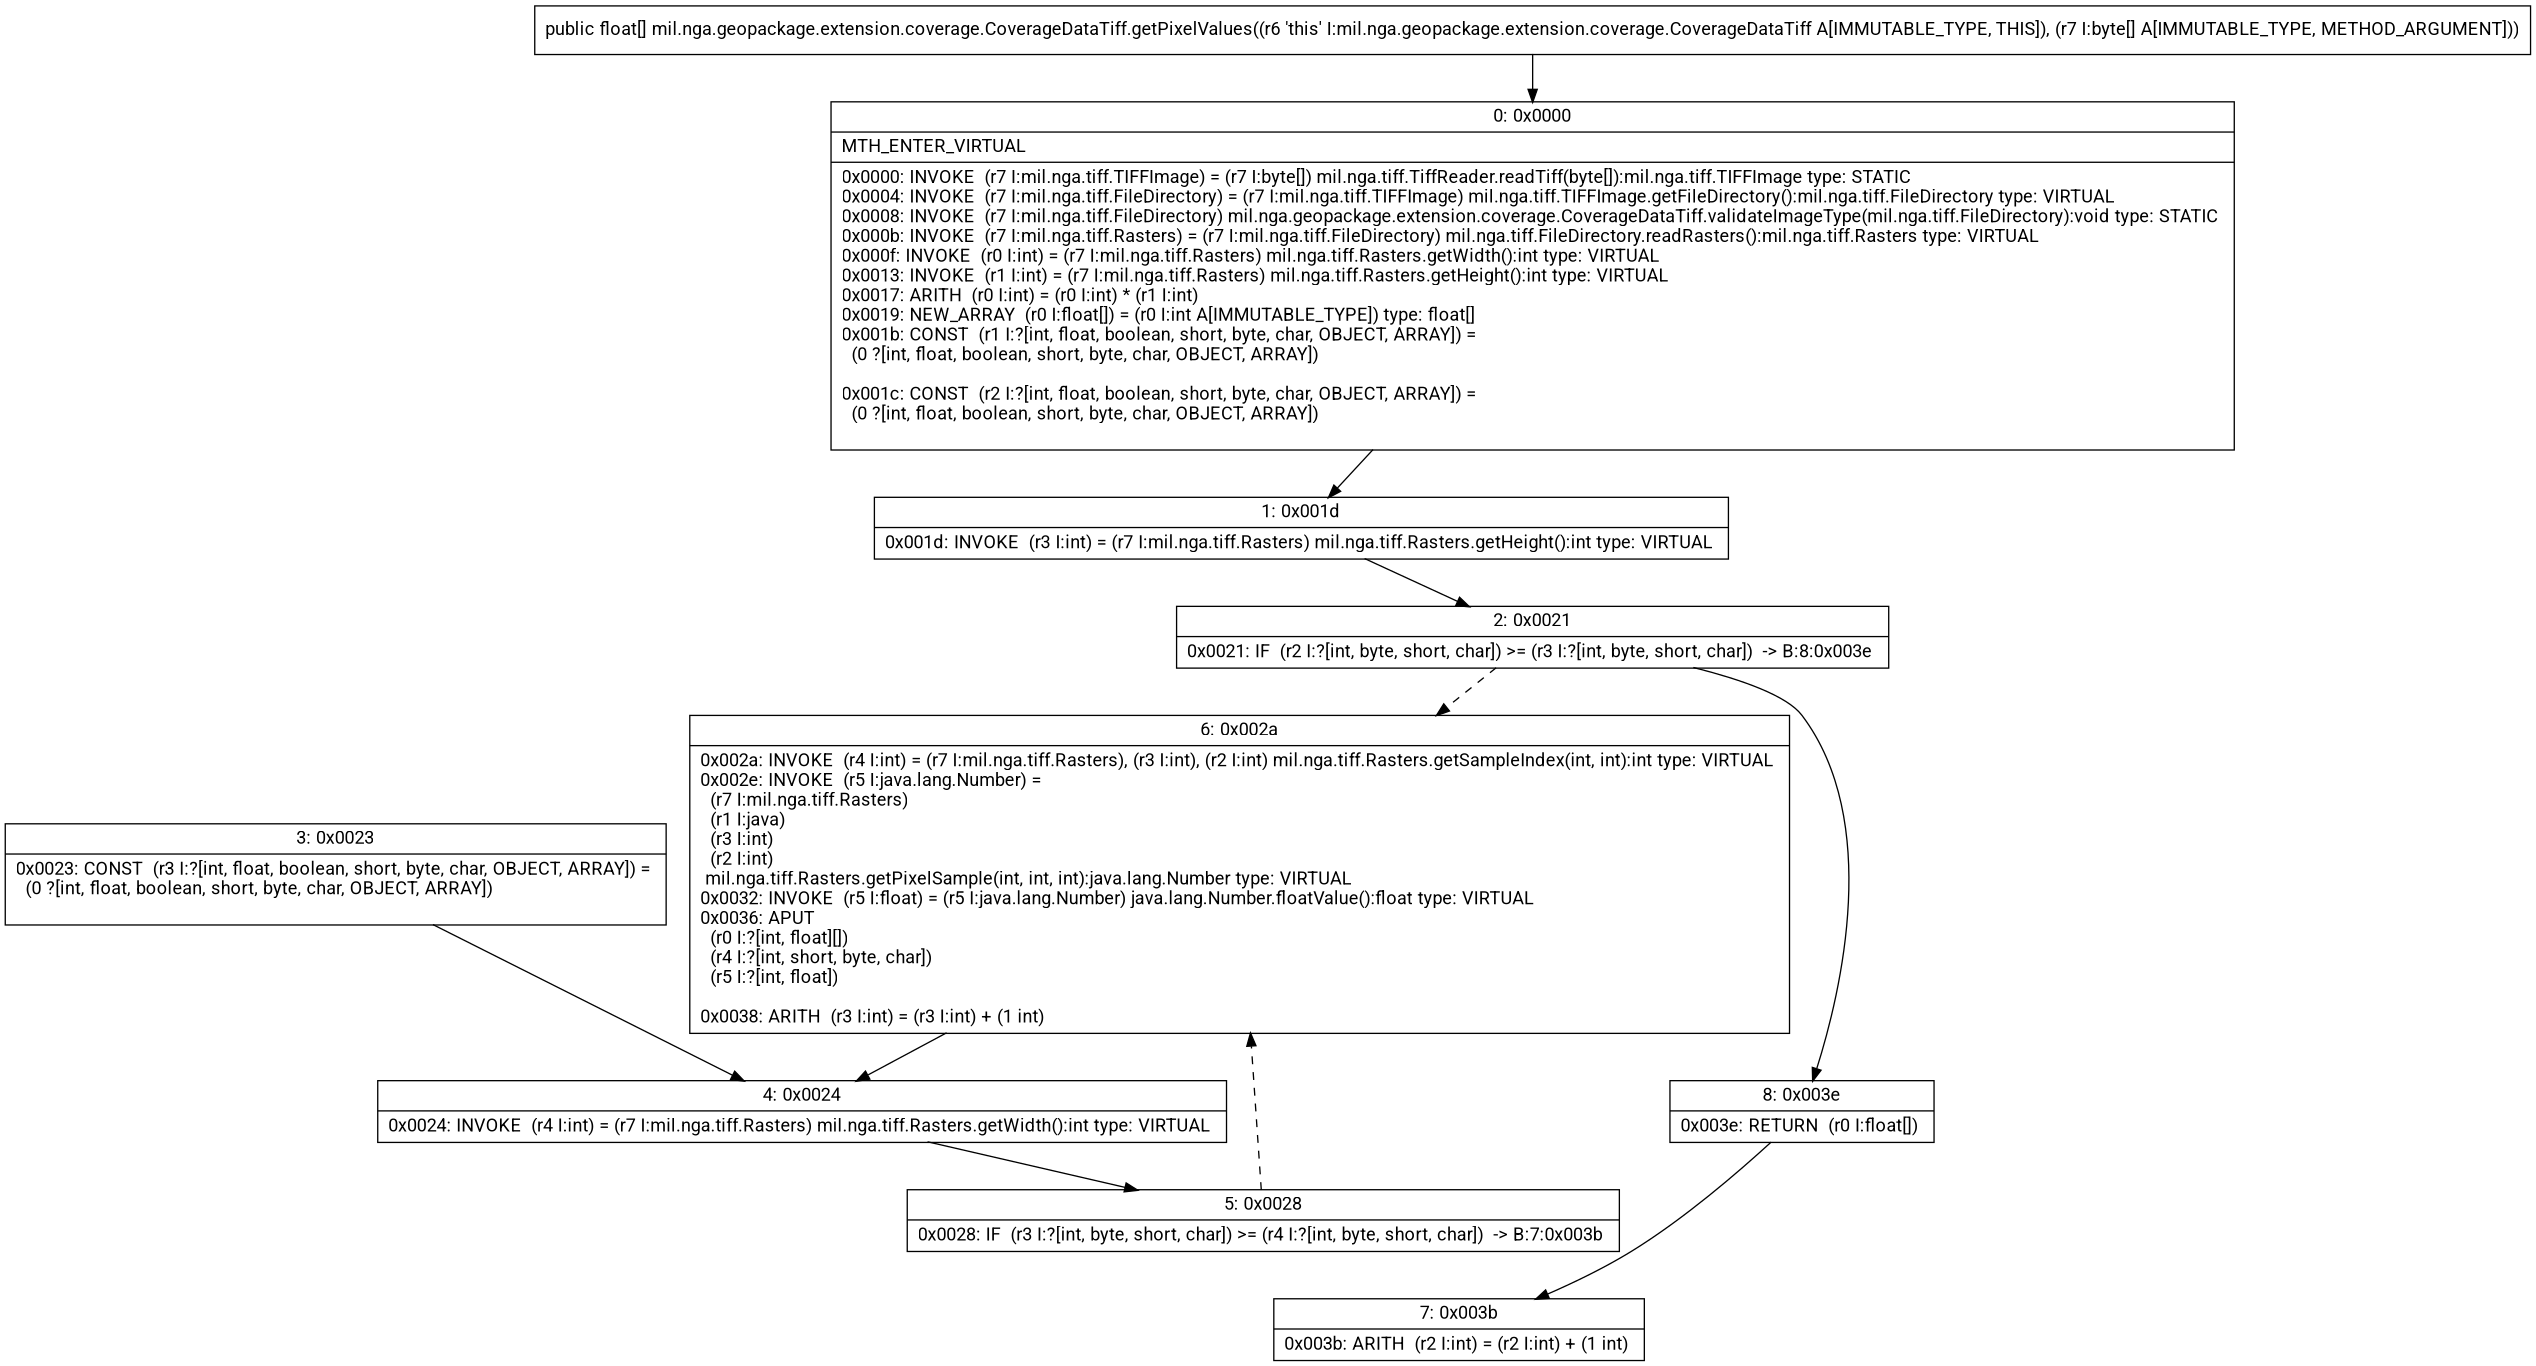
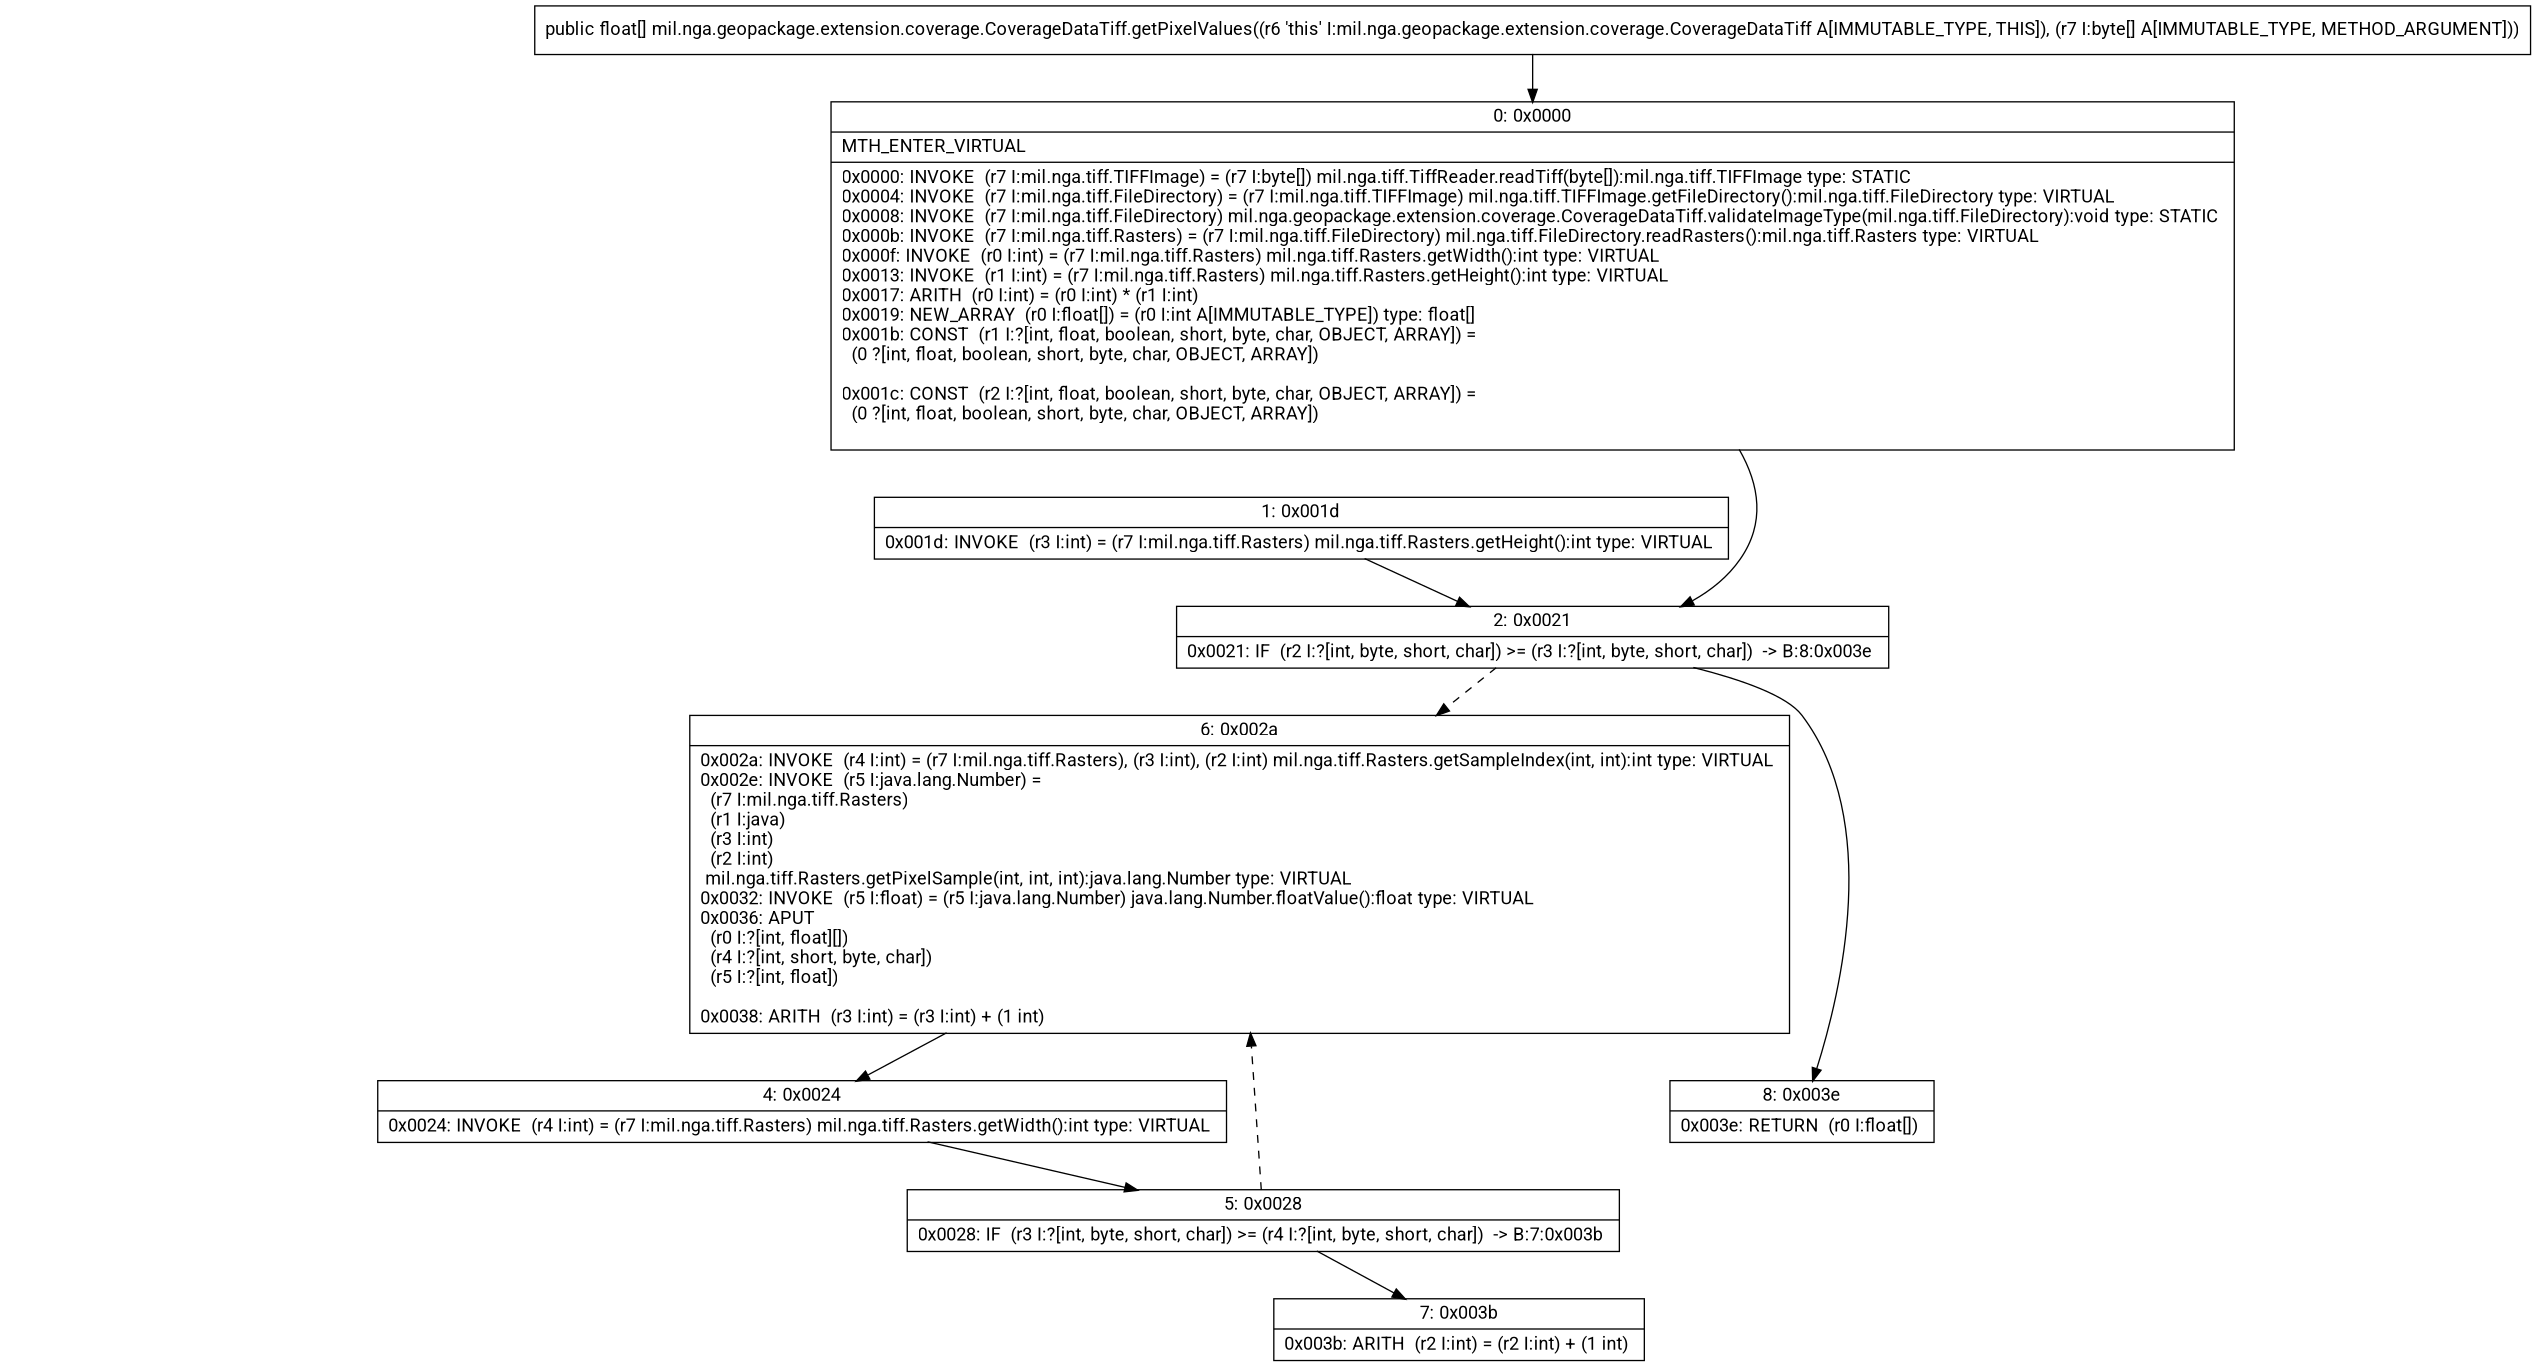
edge "0: 0x0000" -> "1: 0x001d": now "0: 0x0000" -> "2: 0x0021"
node "3: 0x0023": removed
edge "8: 0x003e" -> "7: 0x003b": now "5: 0x0028" -> "7: 0x003b"
